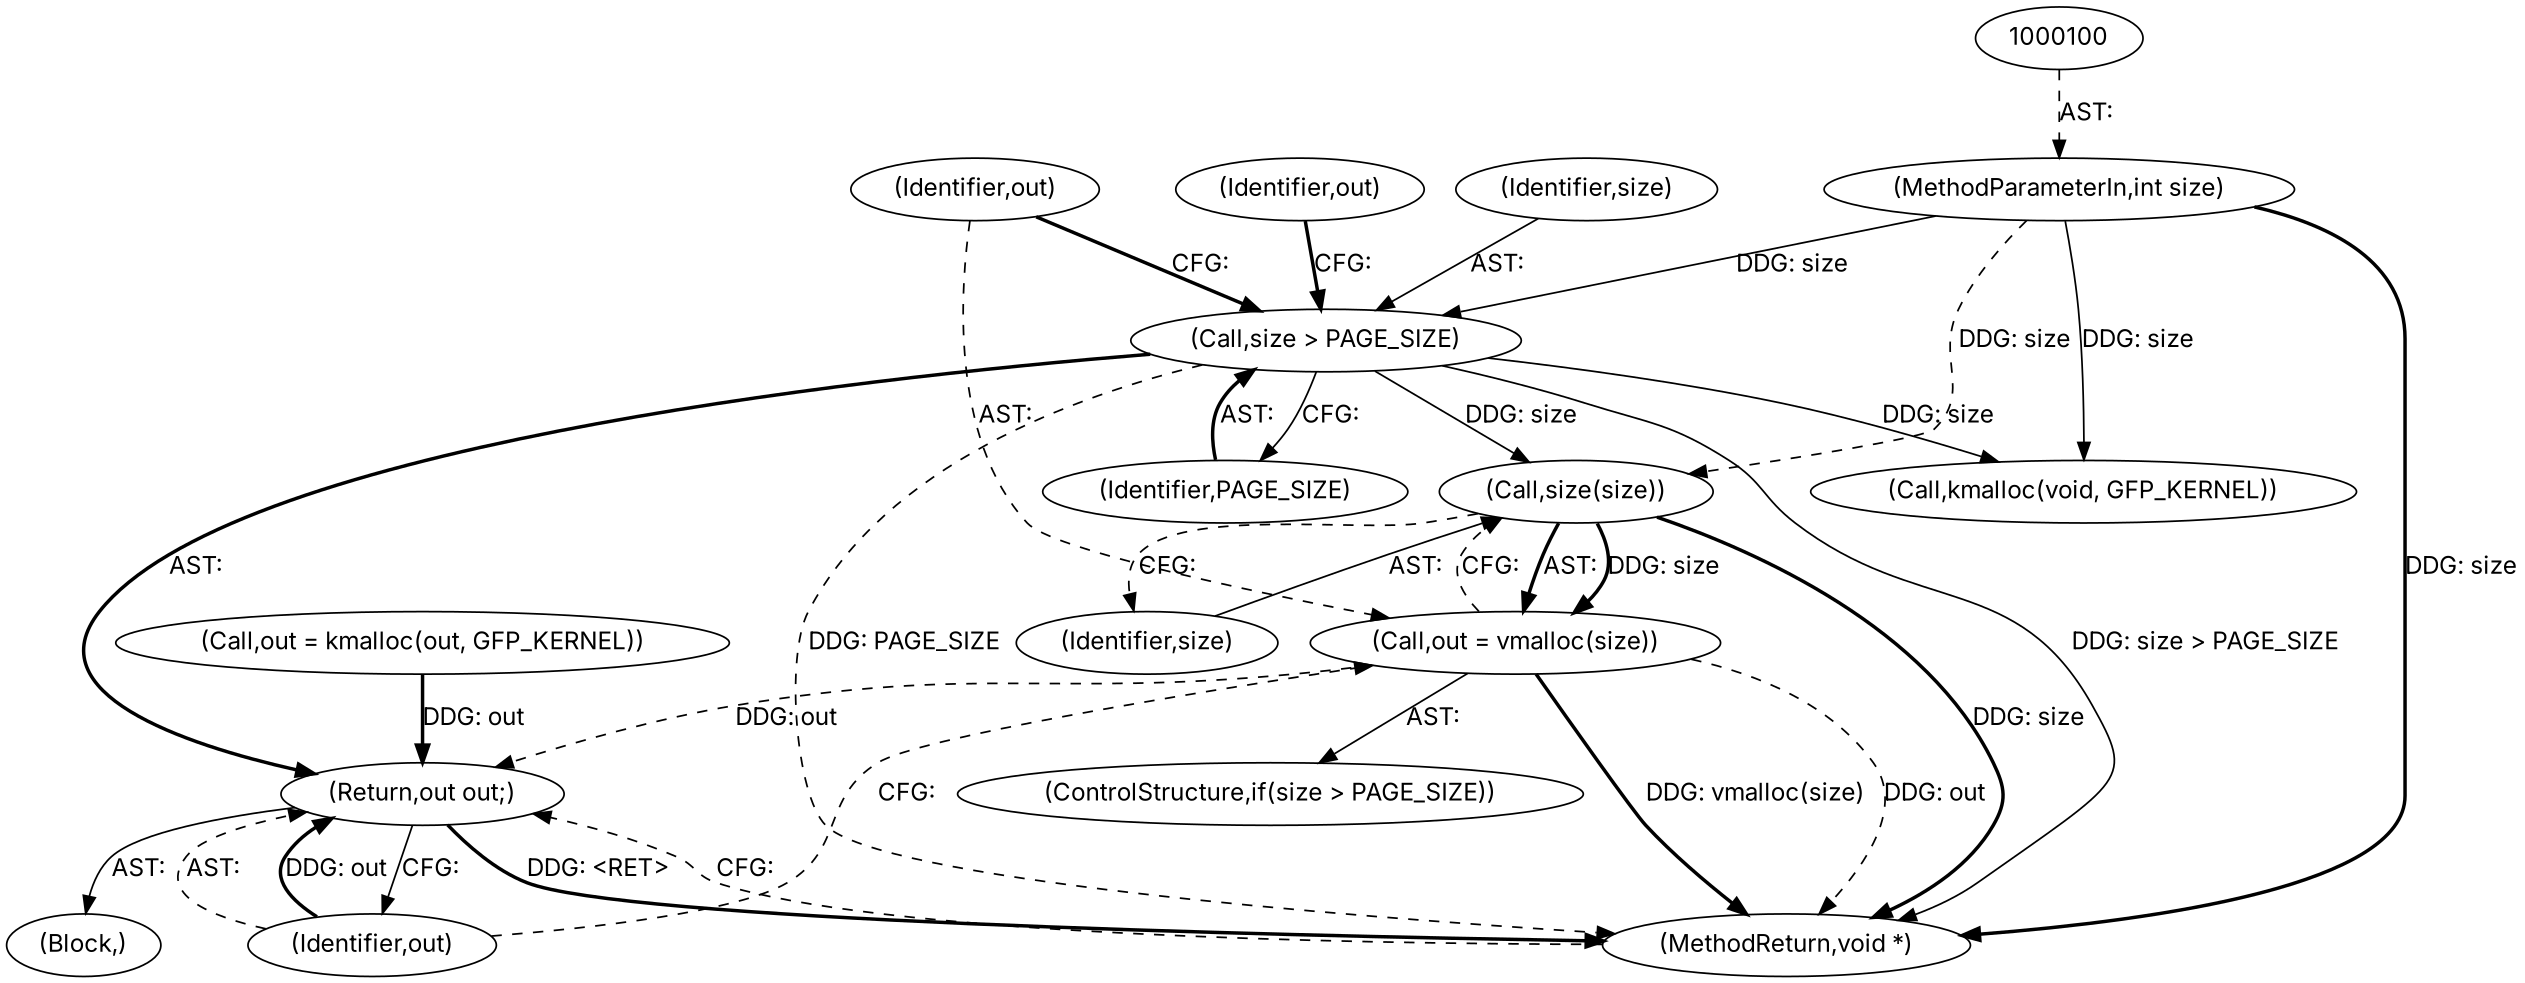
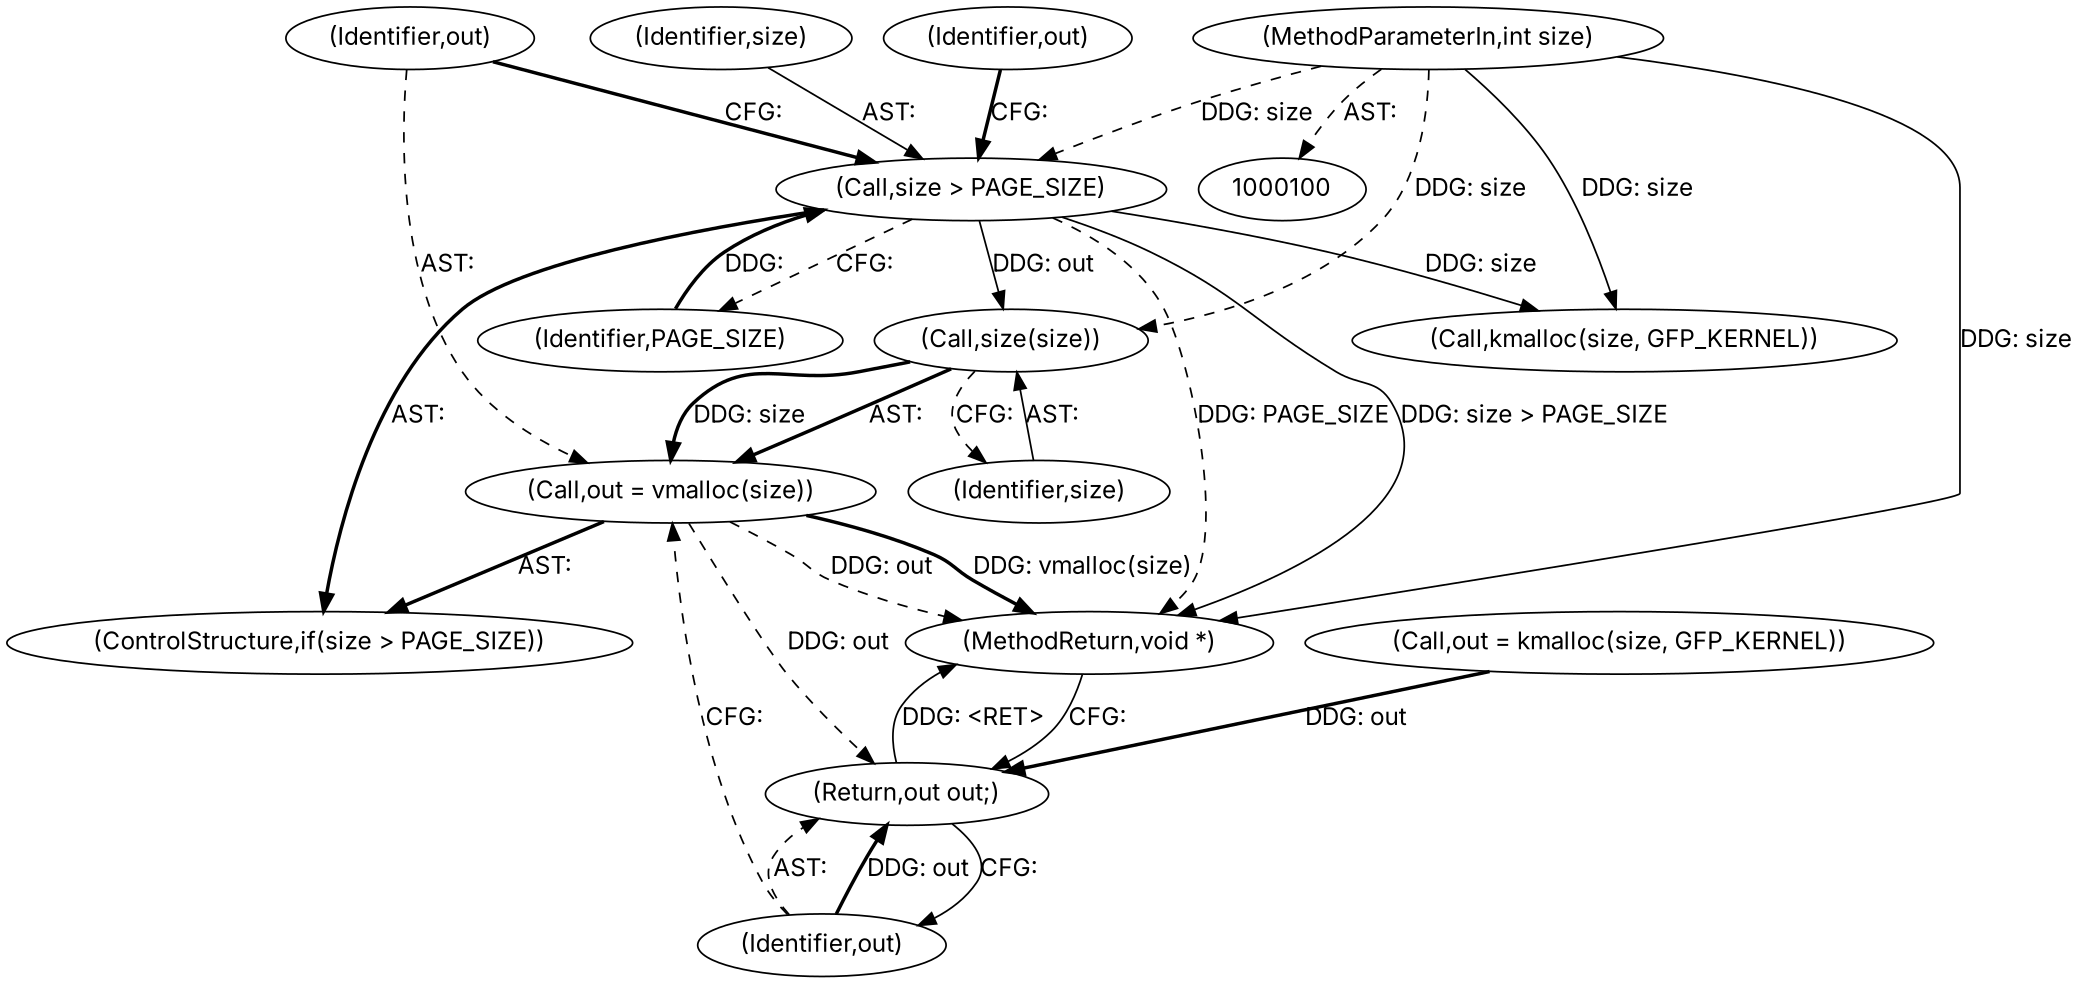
edge "1000100" -> "(MethodParameterIn,int size)": reversed
edge "(MethodParameterIn,int size)" -> "(Call,size > PAGE_SIZE)": style solid -> dashed
edge "(Call,size > PAGE_SIZE)" -> "(Identifier,PAGE_SIZE)": style solid -> dashed
edge "(Identifier,PAGE_SIZE)" -> "(Call,size > PAGE_SIZE)": label "AST: " -> "DDG: "
edge "(Call,size > PAGE_SIZE)" -> "(Call,size(size))": label "DDG: size" -> "DDG: out"
edge "(Call,size > PAGE_SIZE)" -> "(Return,out out;)": now "(Call,size > PAGE_SIZE)" -> "(ControlStructure,if(size > PAGE_SIZE))"
node "(Call,kmalloc(void, GFP_KERNEL))": label "(Call,kmalloc(void, GFP_KERNEL))" -> "(Call,kmalloc(size, GFP_KERNEL))"
edge "(Call,out = vmalloc(size))" -> "(Call,size(size))": removed, label "CFG:"
node "(Call,out = kmalloc(out, GFP_KERNEL))": label "(Call,out = kmalloc(out, GFP_KERNEL))" -> "(Call,out = kmalloc(size, GFP_KERNEL))"
edge "(Call,size(size))" -> "(MethodReturn,void *)": removed, label "DDG: size"
edge "(MethodParameterIn,int size)" -> "(MethodReturn,void *)": style bold -> solid
edge "(Call,out = vmalloc(size))" -> "(ControlStructure,if(size > PAGE_SIZE))": style solid -> bold
edge "(MethodReturn,void *)" -> "(Return,out out;)": style dashed -> solid
edge "(Return,out out;)" -> "(MethodReturn,void *)": style bold -> solid
node "(Block,)": removed
